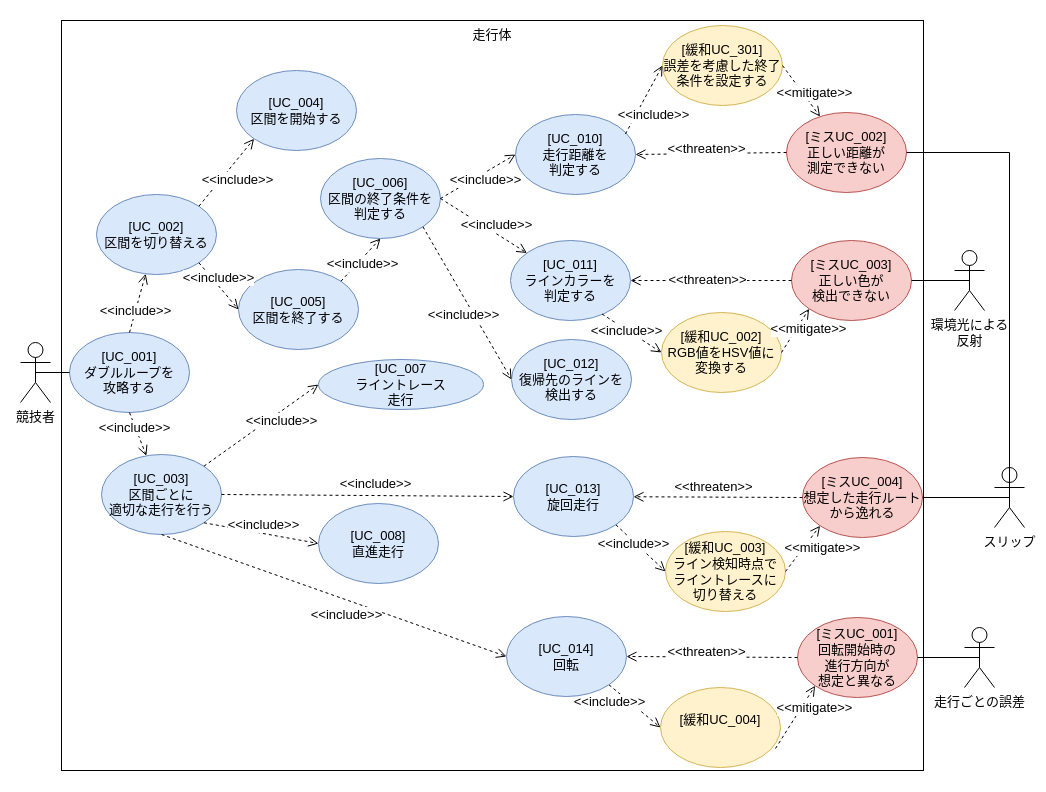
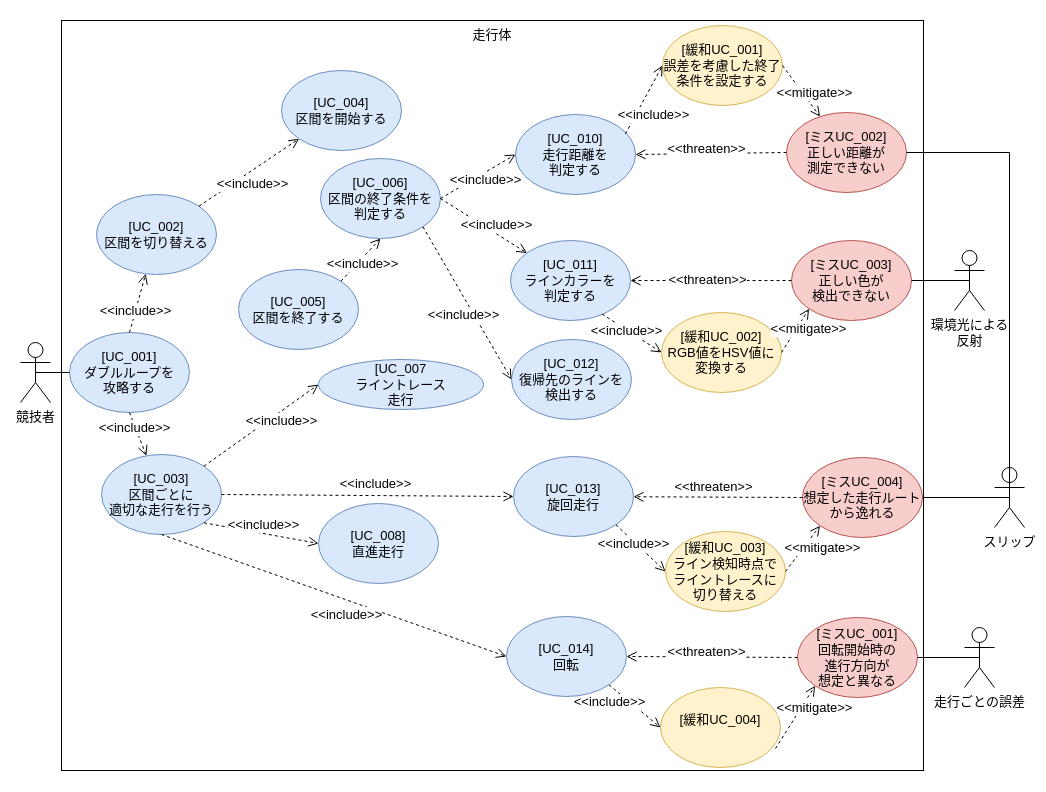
node "[緩和UC_301] 誤差を考慮した終了条件を設定する": label "[緩和UC_301] 誤差を考慮した終了条件を設定する" -> "[緩和UC_001] 誤差を考慮した終了条件を設定する"
node "[UC_004] 区間を開始する": moved (297, 111) -> (342, 111)
edge "[UC_002] 区間を切り替える" -> "[UC_005] 区間を終了する": removed, label "<<include>>"
